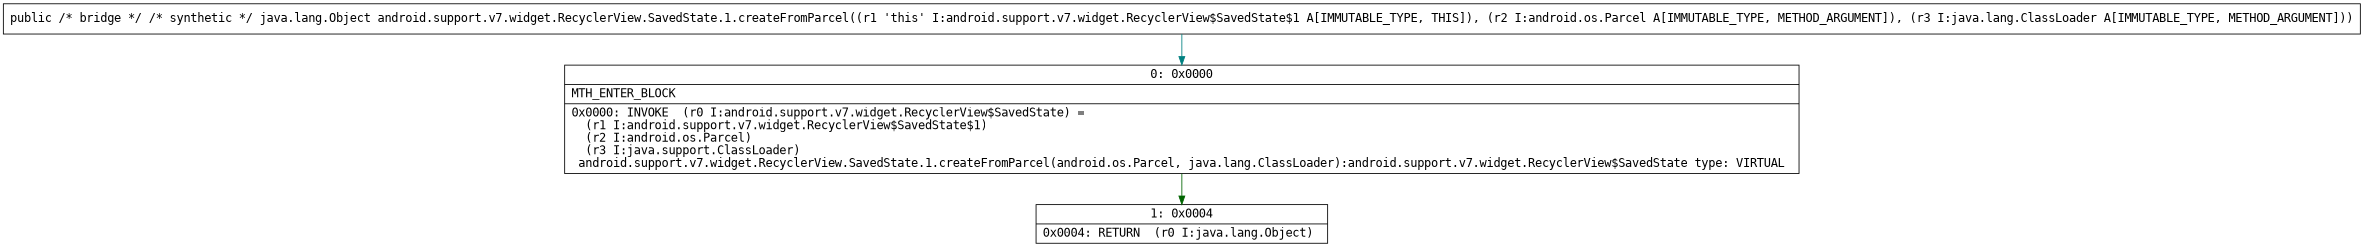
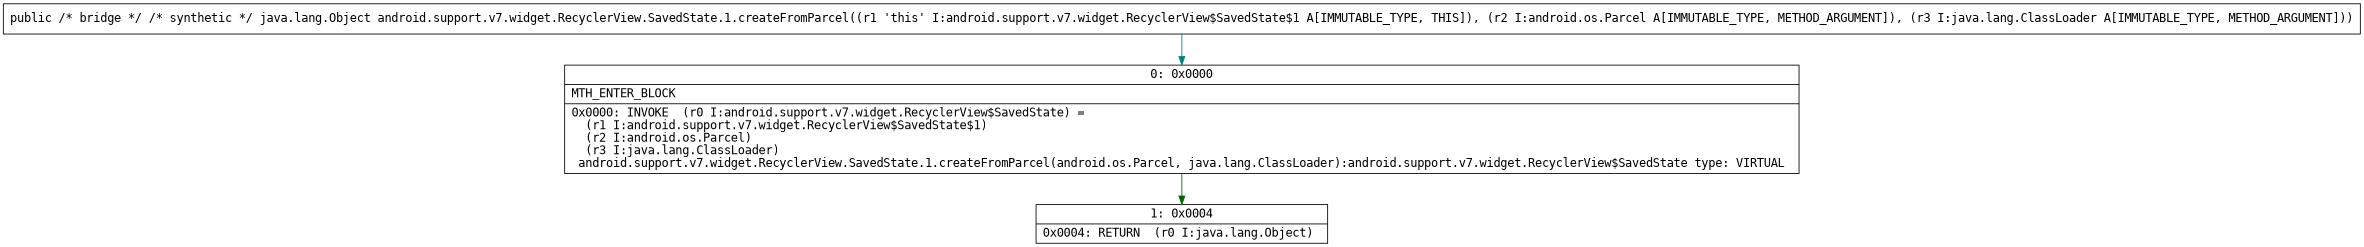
node "0: 0x0000": text "(r3 I:java.support.ClassLoader)" -> "(r3 I:java.lang.ClassLoader)"
